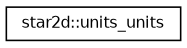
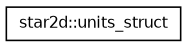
node "star2d::units_units": label "star2d::units_units" -> "star2d::units_struct"
